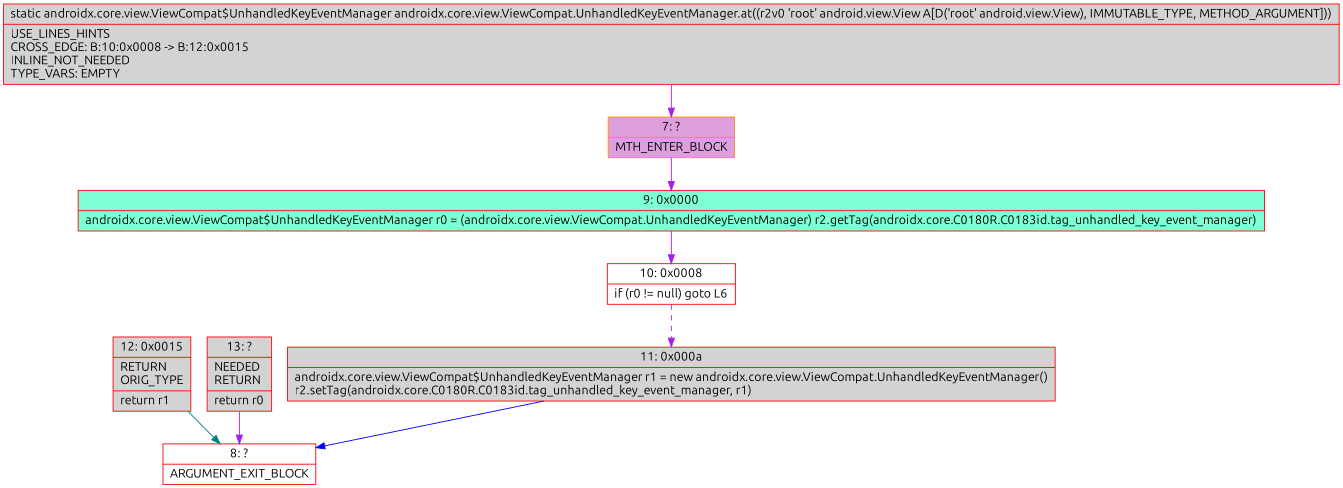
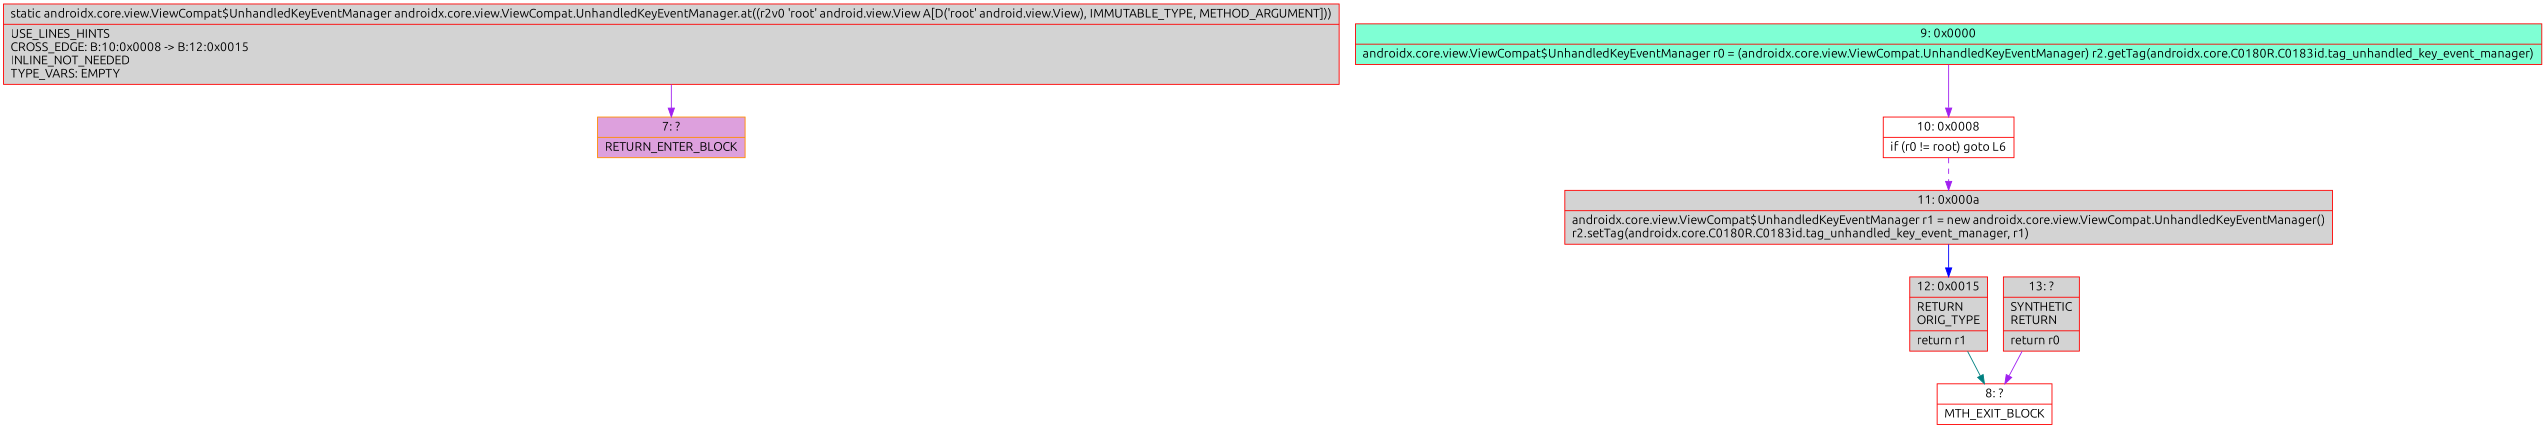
node "7: ?": text "MTH_ENTER_BLOCK" -> "RETURN_ENTER_BLOCK"
edge "7: ?" -> "9: 0x0000": removed
node "10: 0x0008": text "if (r0 != null) goto L6" -> "if (r0 != root) goto L6"
node "13: ?": text "NEEDED" -> "SYNTHETIC"
edge "11: 0x000a" -> "8: ?": now "11: 0x000a" -> "12: 0x0015"
node "8: ?": text "ARGUMENT_EXIT_BLOCK" -> "MTH_EXIT_BLOCK"
